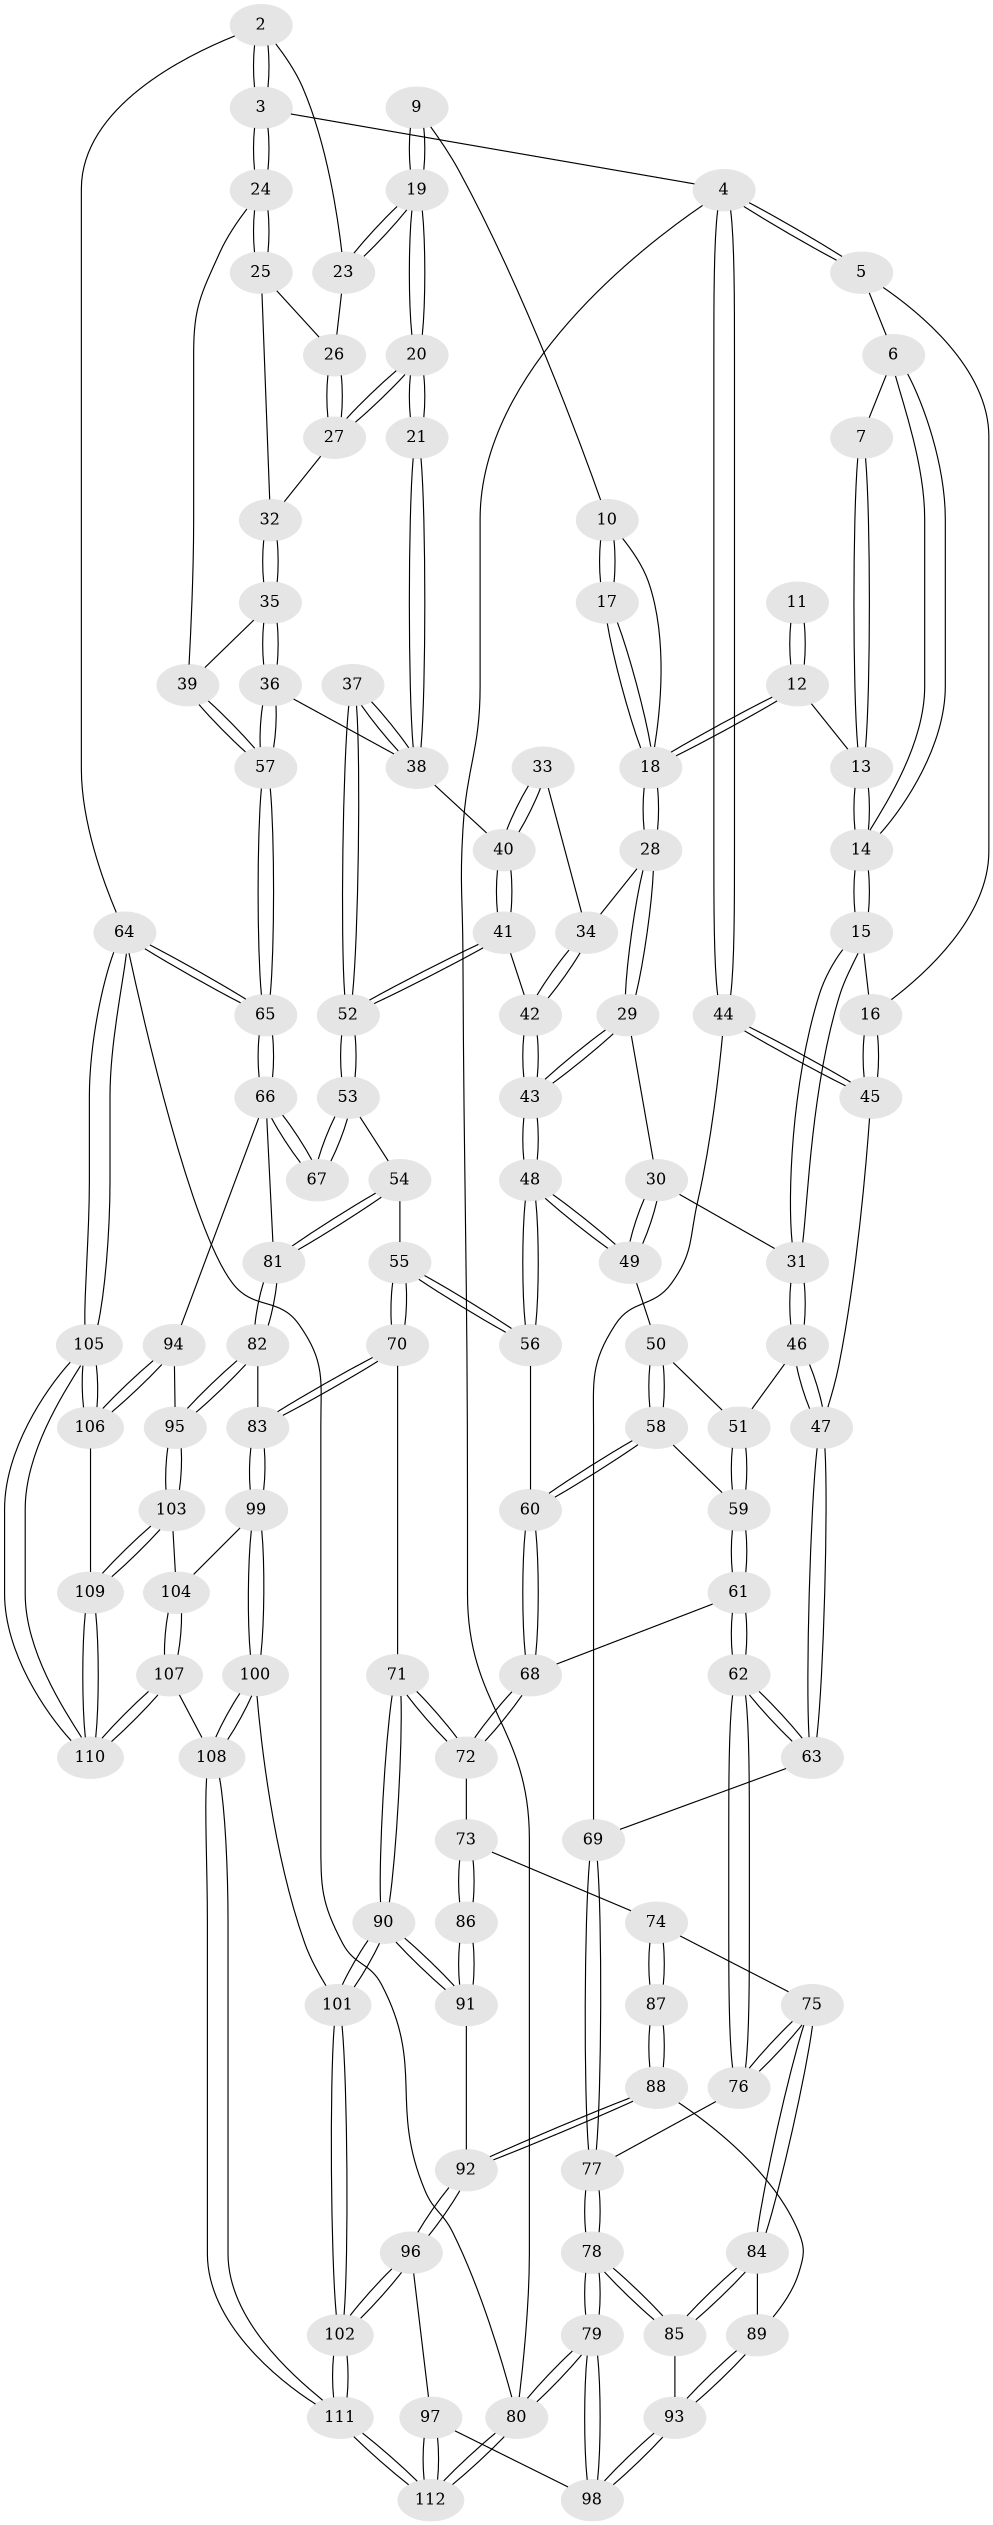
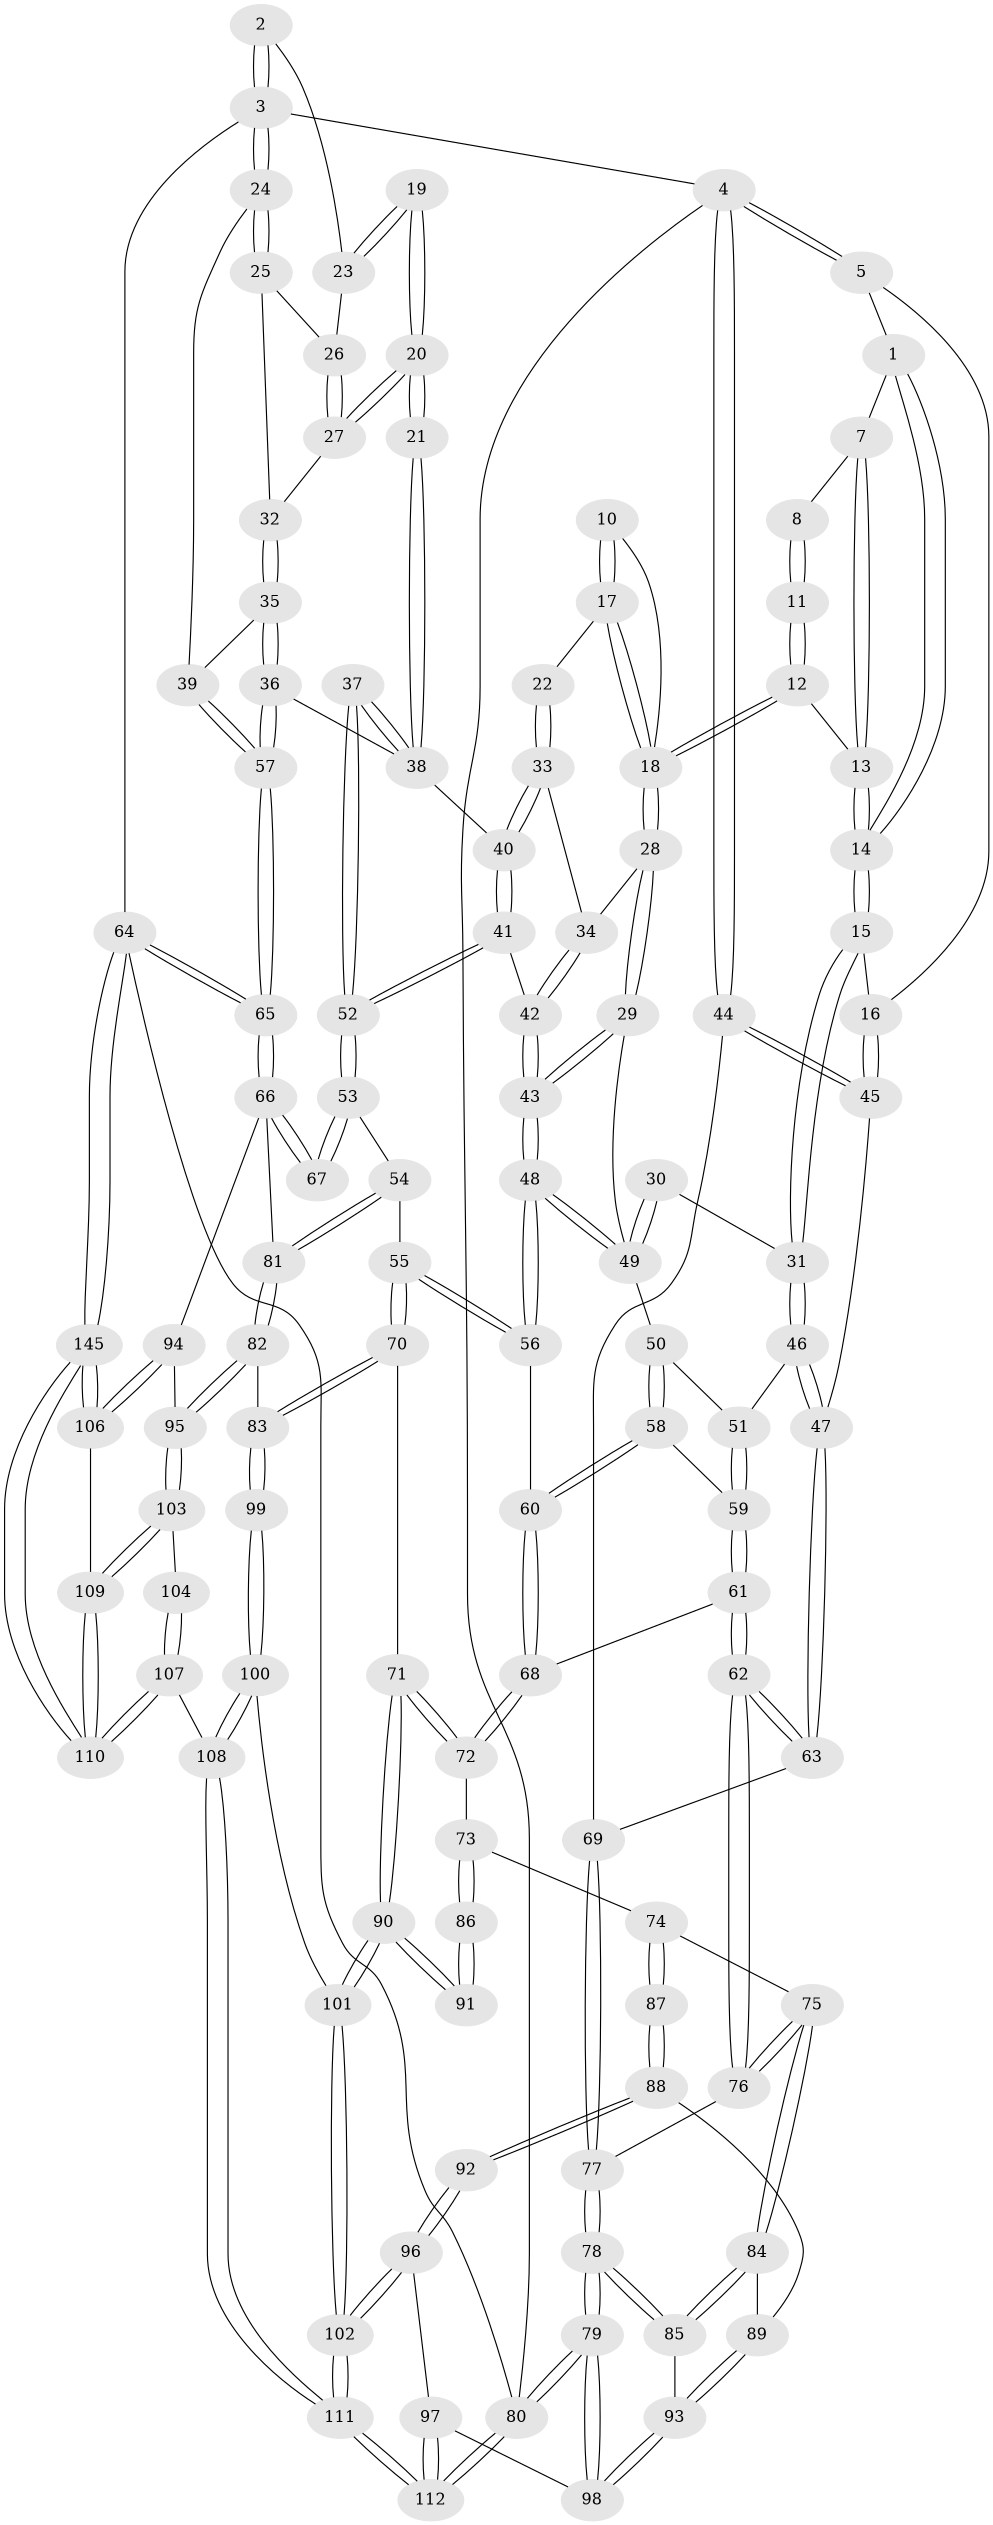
node "9": removed
node "6": label "6" -> "1"
edge "2" -- "64": now "3" -- "64"
node "8": added
node "22": added
edge "29" -- "30": now "29" -- "49"
node "105": label "105" -> "145"
edge "99" -- "104": removed
edge "91" -- "92": removed
